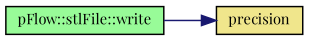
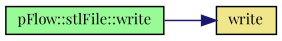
node "precision": label "precision" -> "write"
